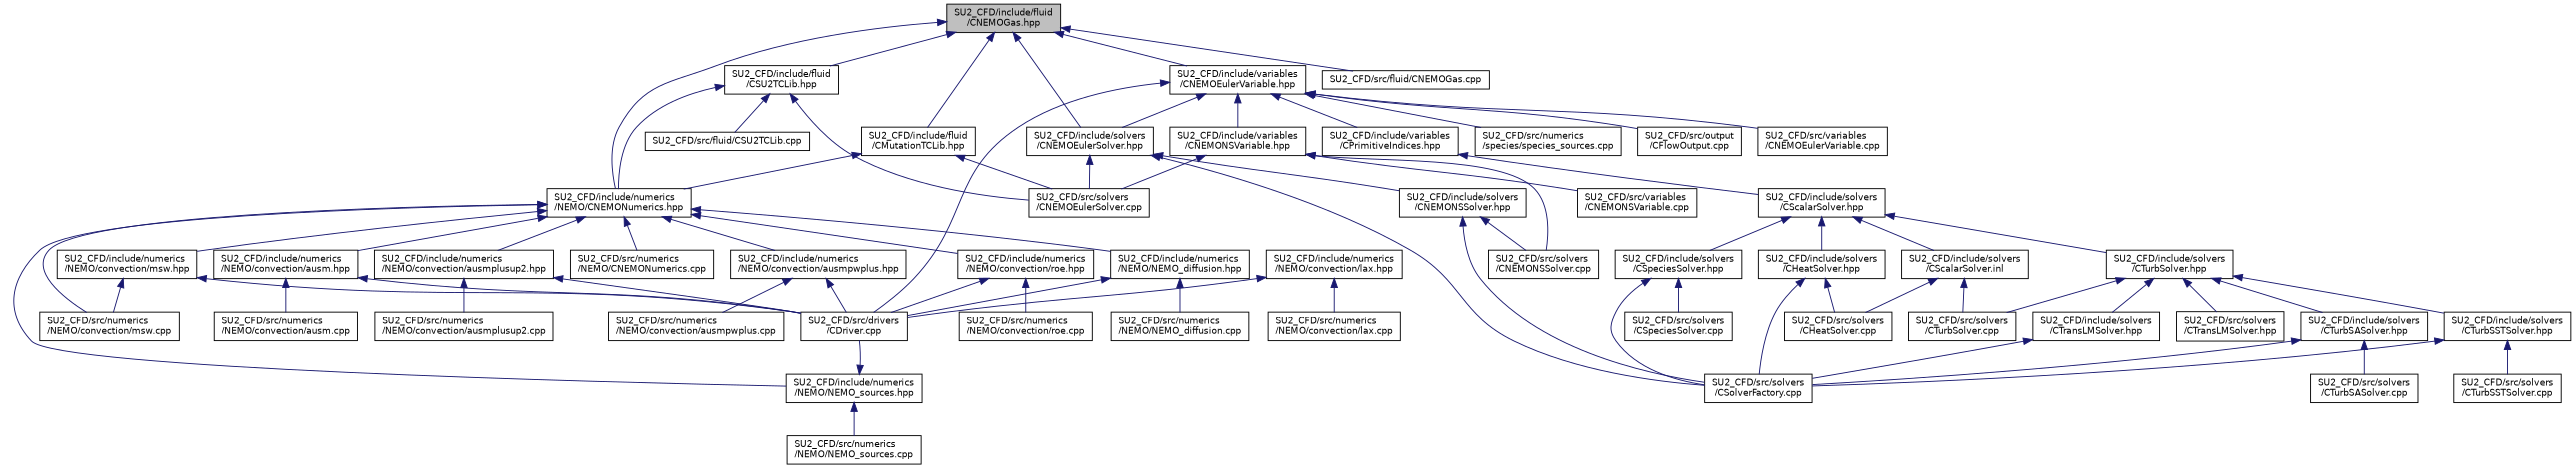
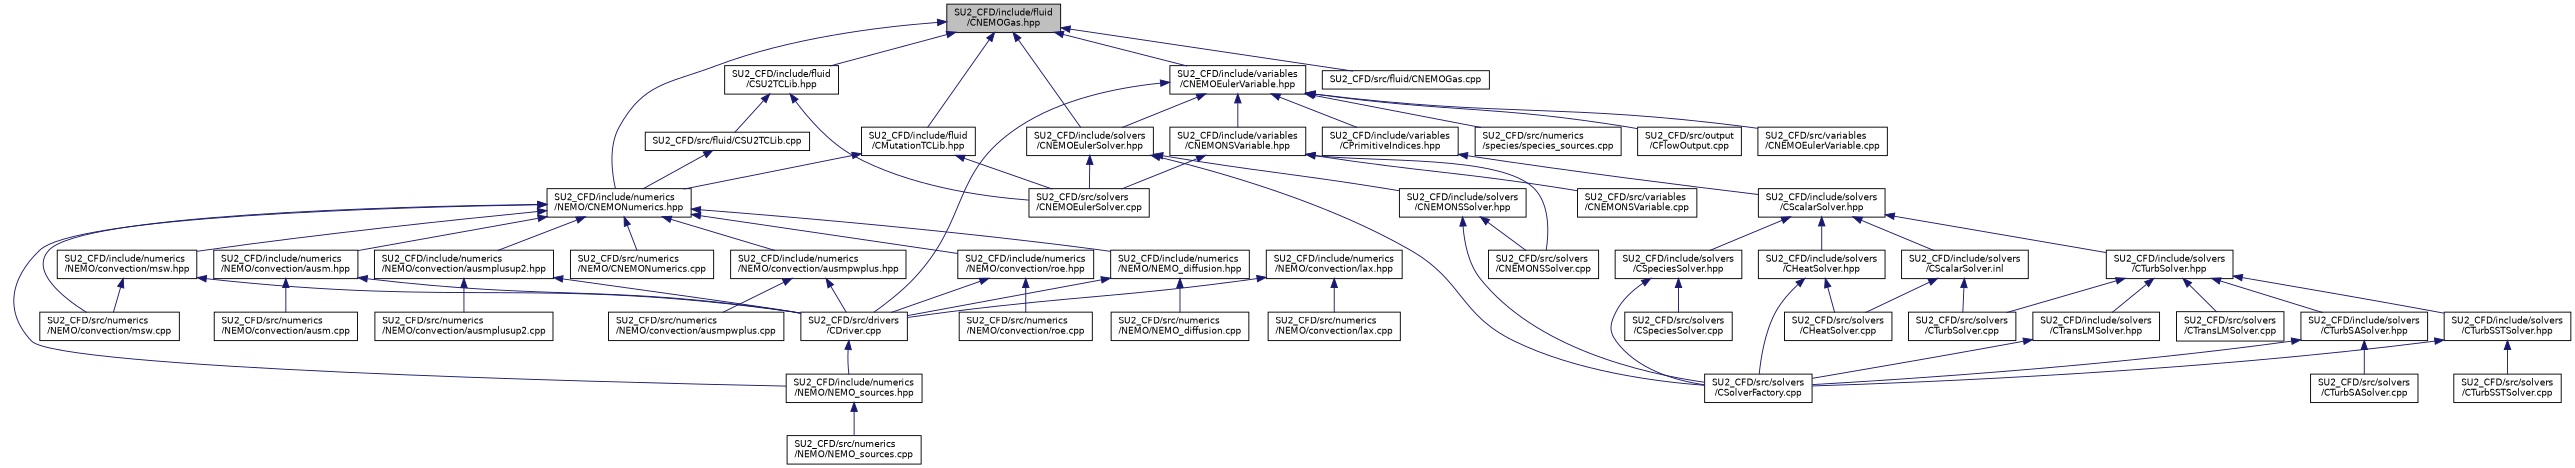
edge "SU2_CFD/include/numerics /NEMO/CNEMONumerics.hpp" -> "SU2_CFD/include/fluid /CSU2TCLib.hpp": now "SU2_CFD/include/numerics /NEMO/CNEMONumerics.hpp" -> "SU2_CFD/src/fluid/CSU2TCLib.cpp"
node "SU2_CFD/src/solvers /CTransLMSolver.hpp": label "SU2_CFD/src/solvers /CTransLMSolver.hpp" -> "SU2_CFD/src/solvers /CTransLMSolver.cpp"
edge "SU2_CFD/src/drivers /CDriver.cpp" -> "SU2_CFD/include/numerics /NEMO/NEMO_sources.hpp": reversed
